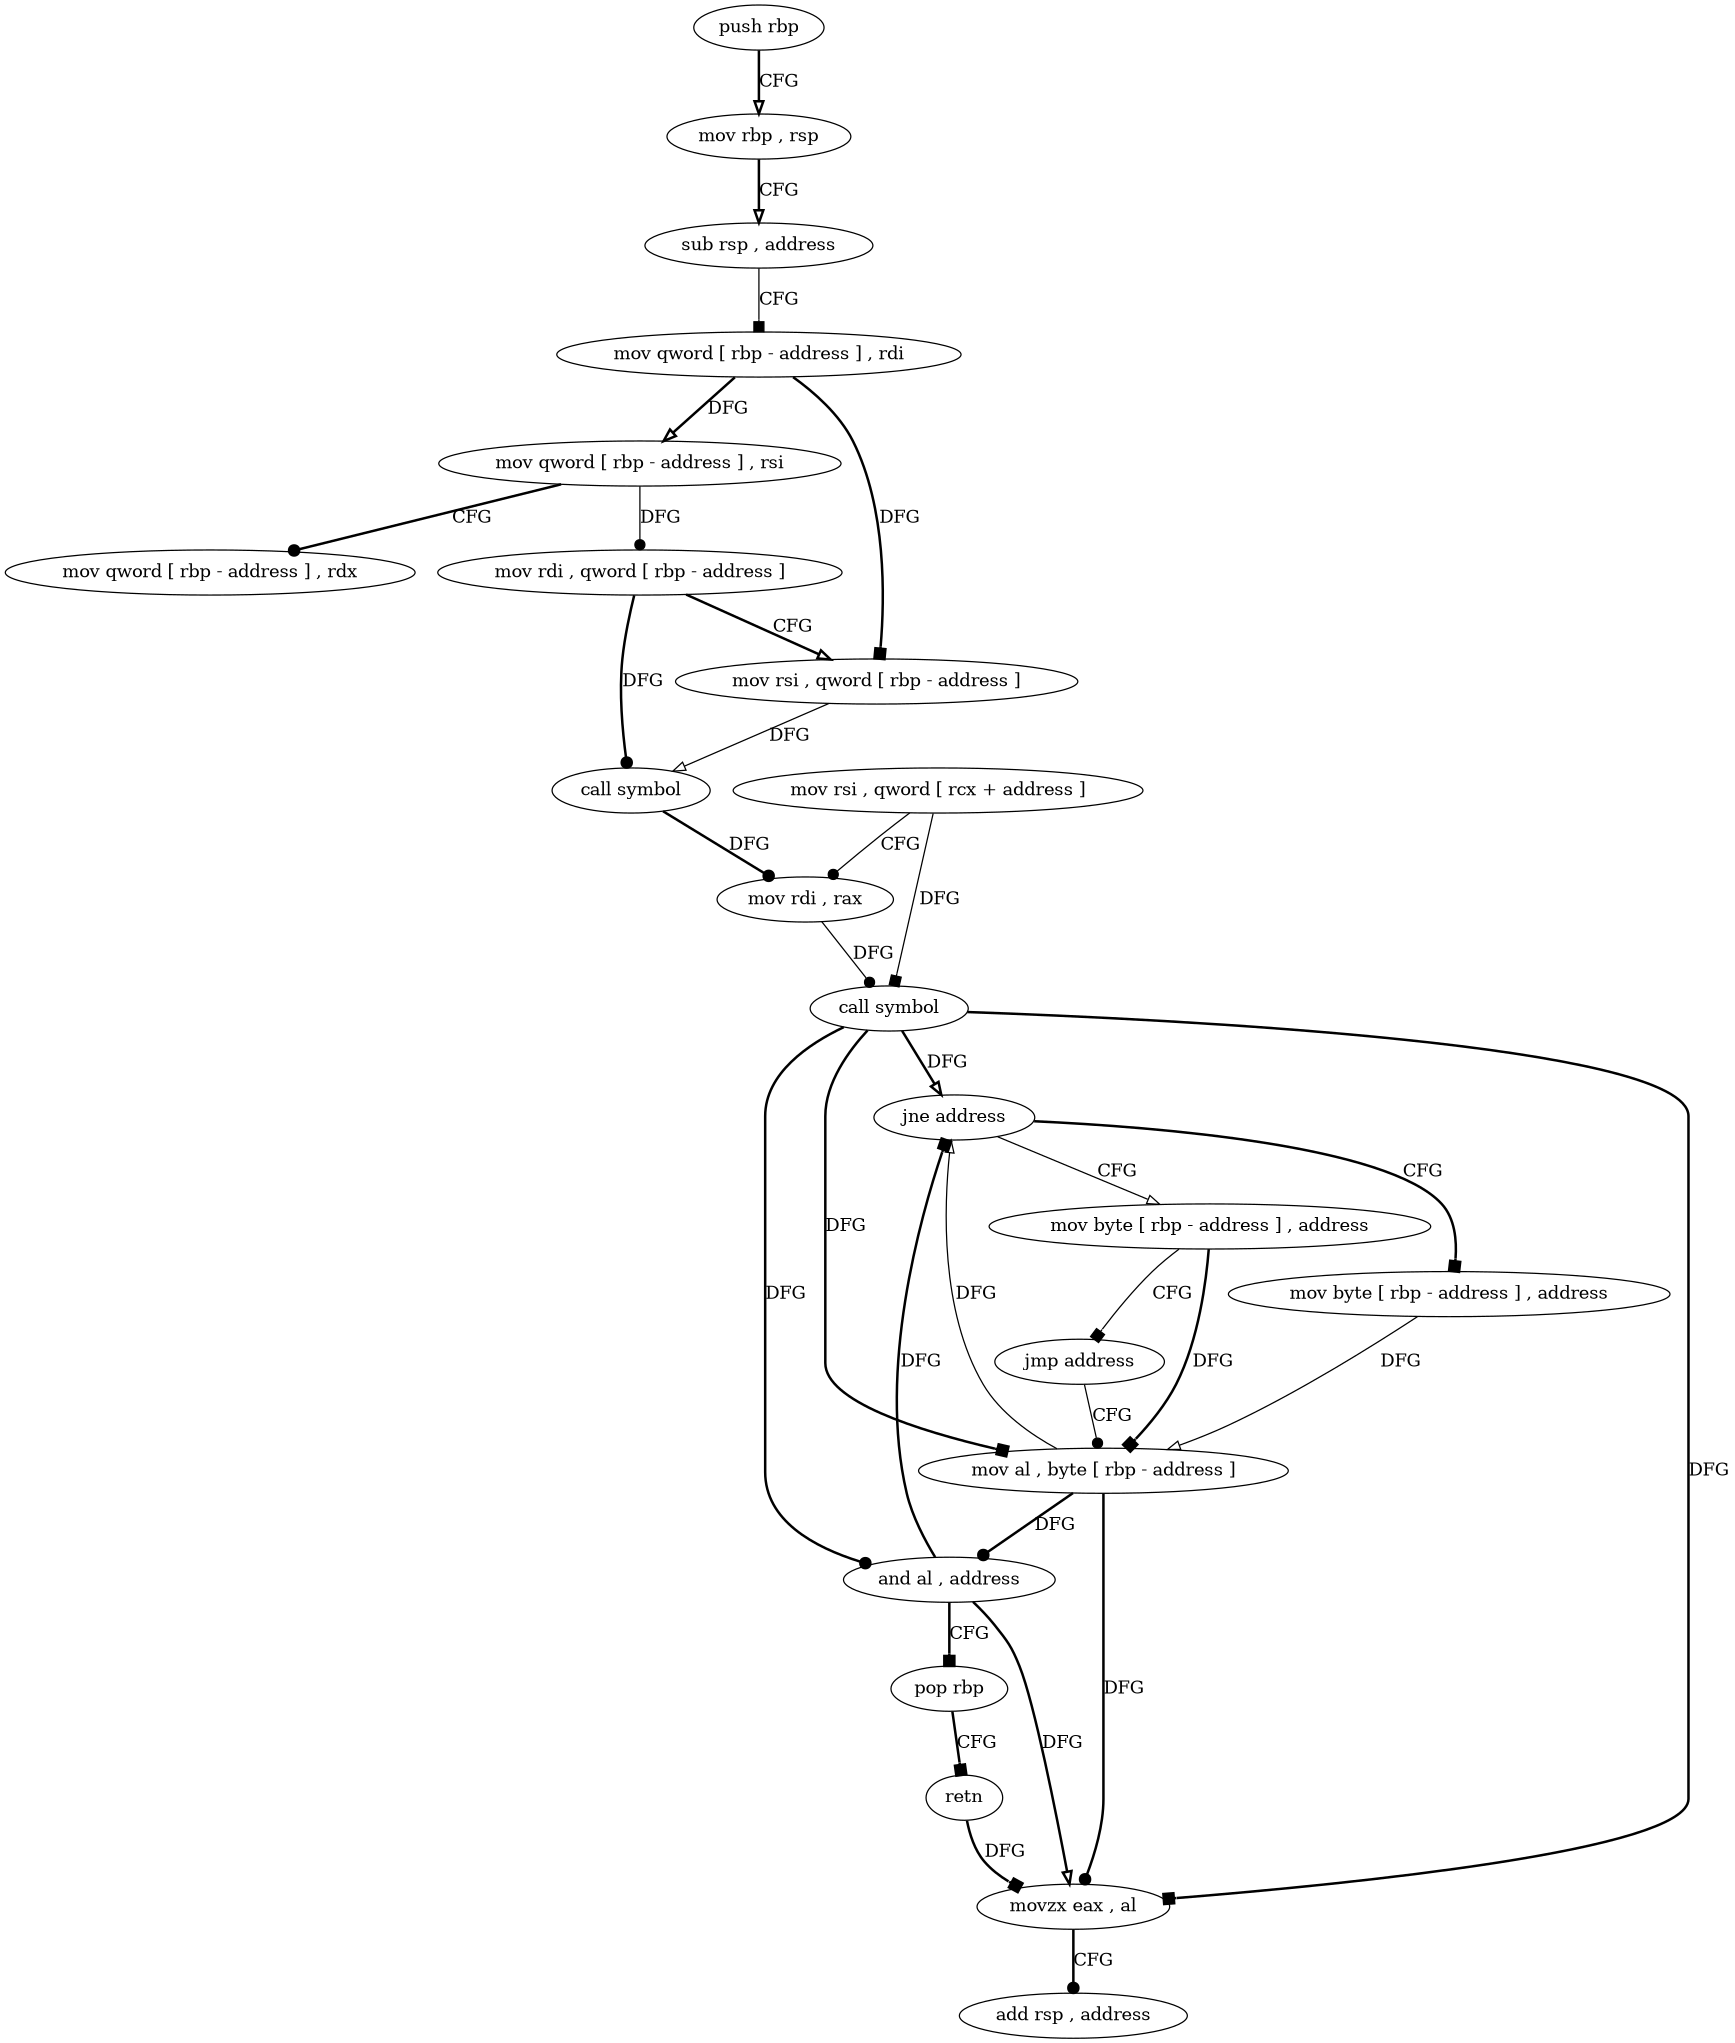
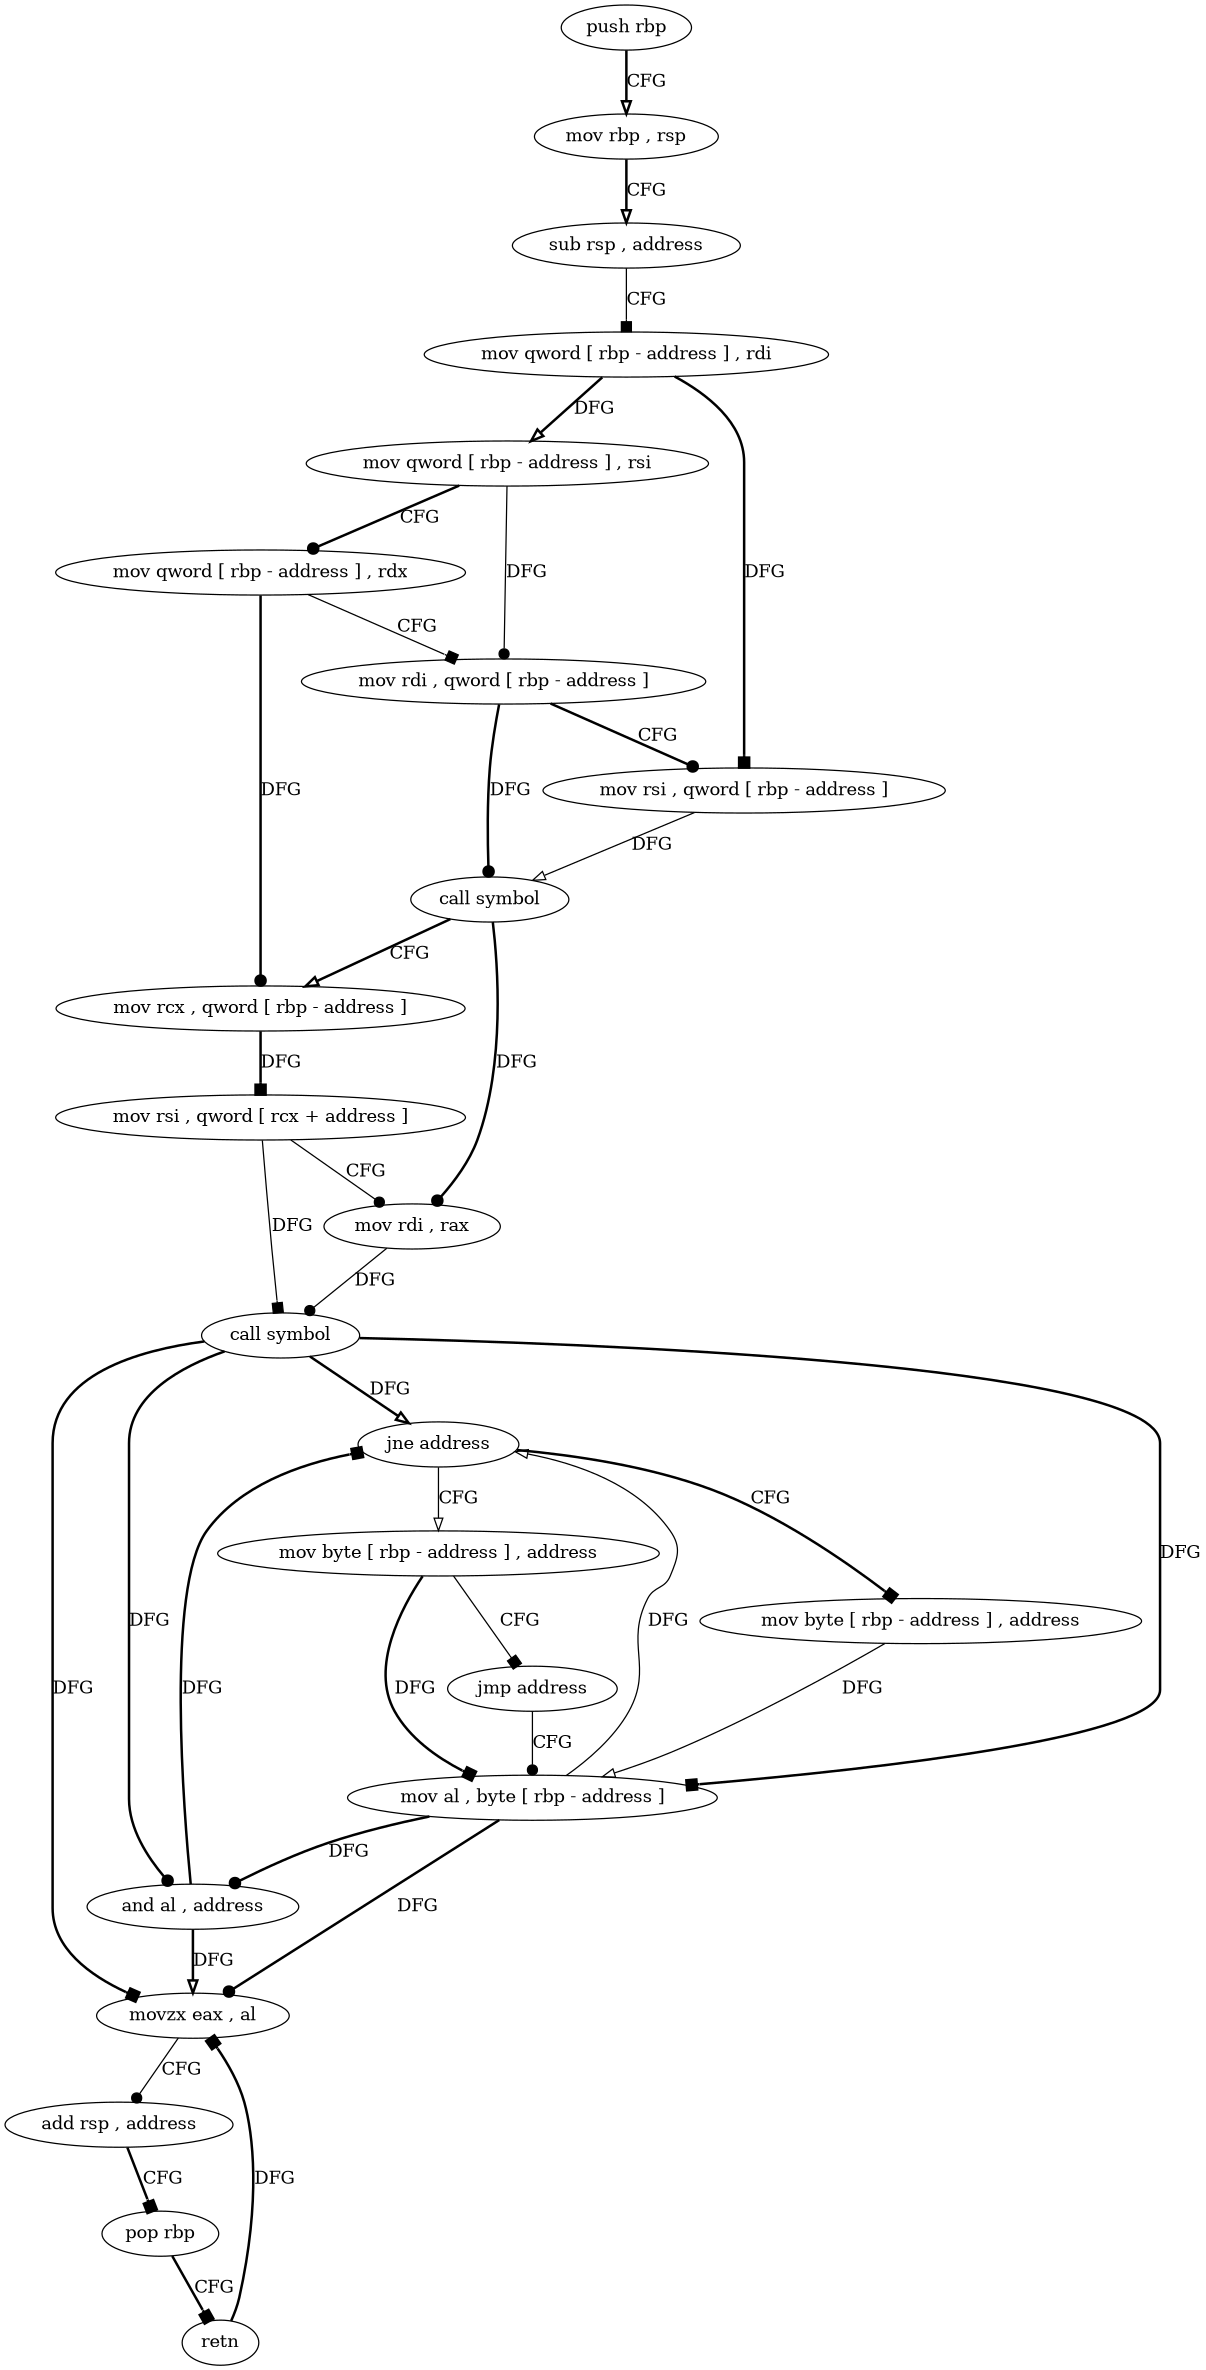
edge "mov qword [ rbp - address ] , rdx" -> "mov rdi , qword [ rbp - address ]": added, label "CFG"
edge "mov rdi , qword [ rbp - address ]" -> "mov rsi , qword [ rbp - address ]": arrowhead onormal -> dot
node "mov rcx , qword [ rbp - address ]": added
edge "and al , address" -> "pop rbp": now "add rsp , address" -> "pop rbp"
edge "movzx eax , al" -> "add rsp , address": style bold -> solid
